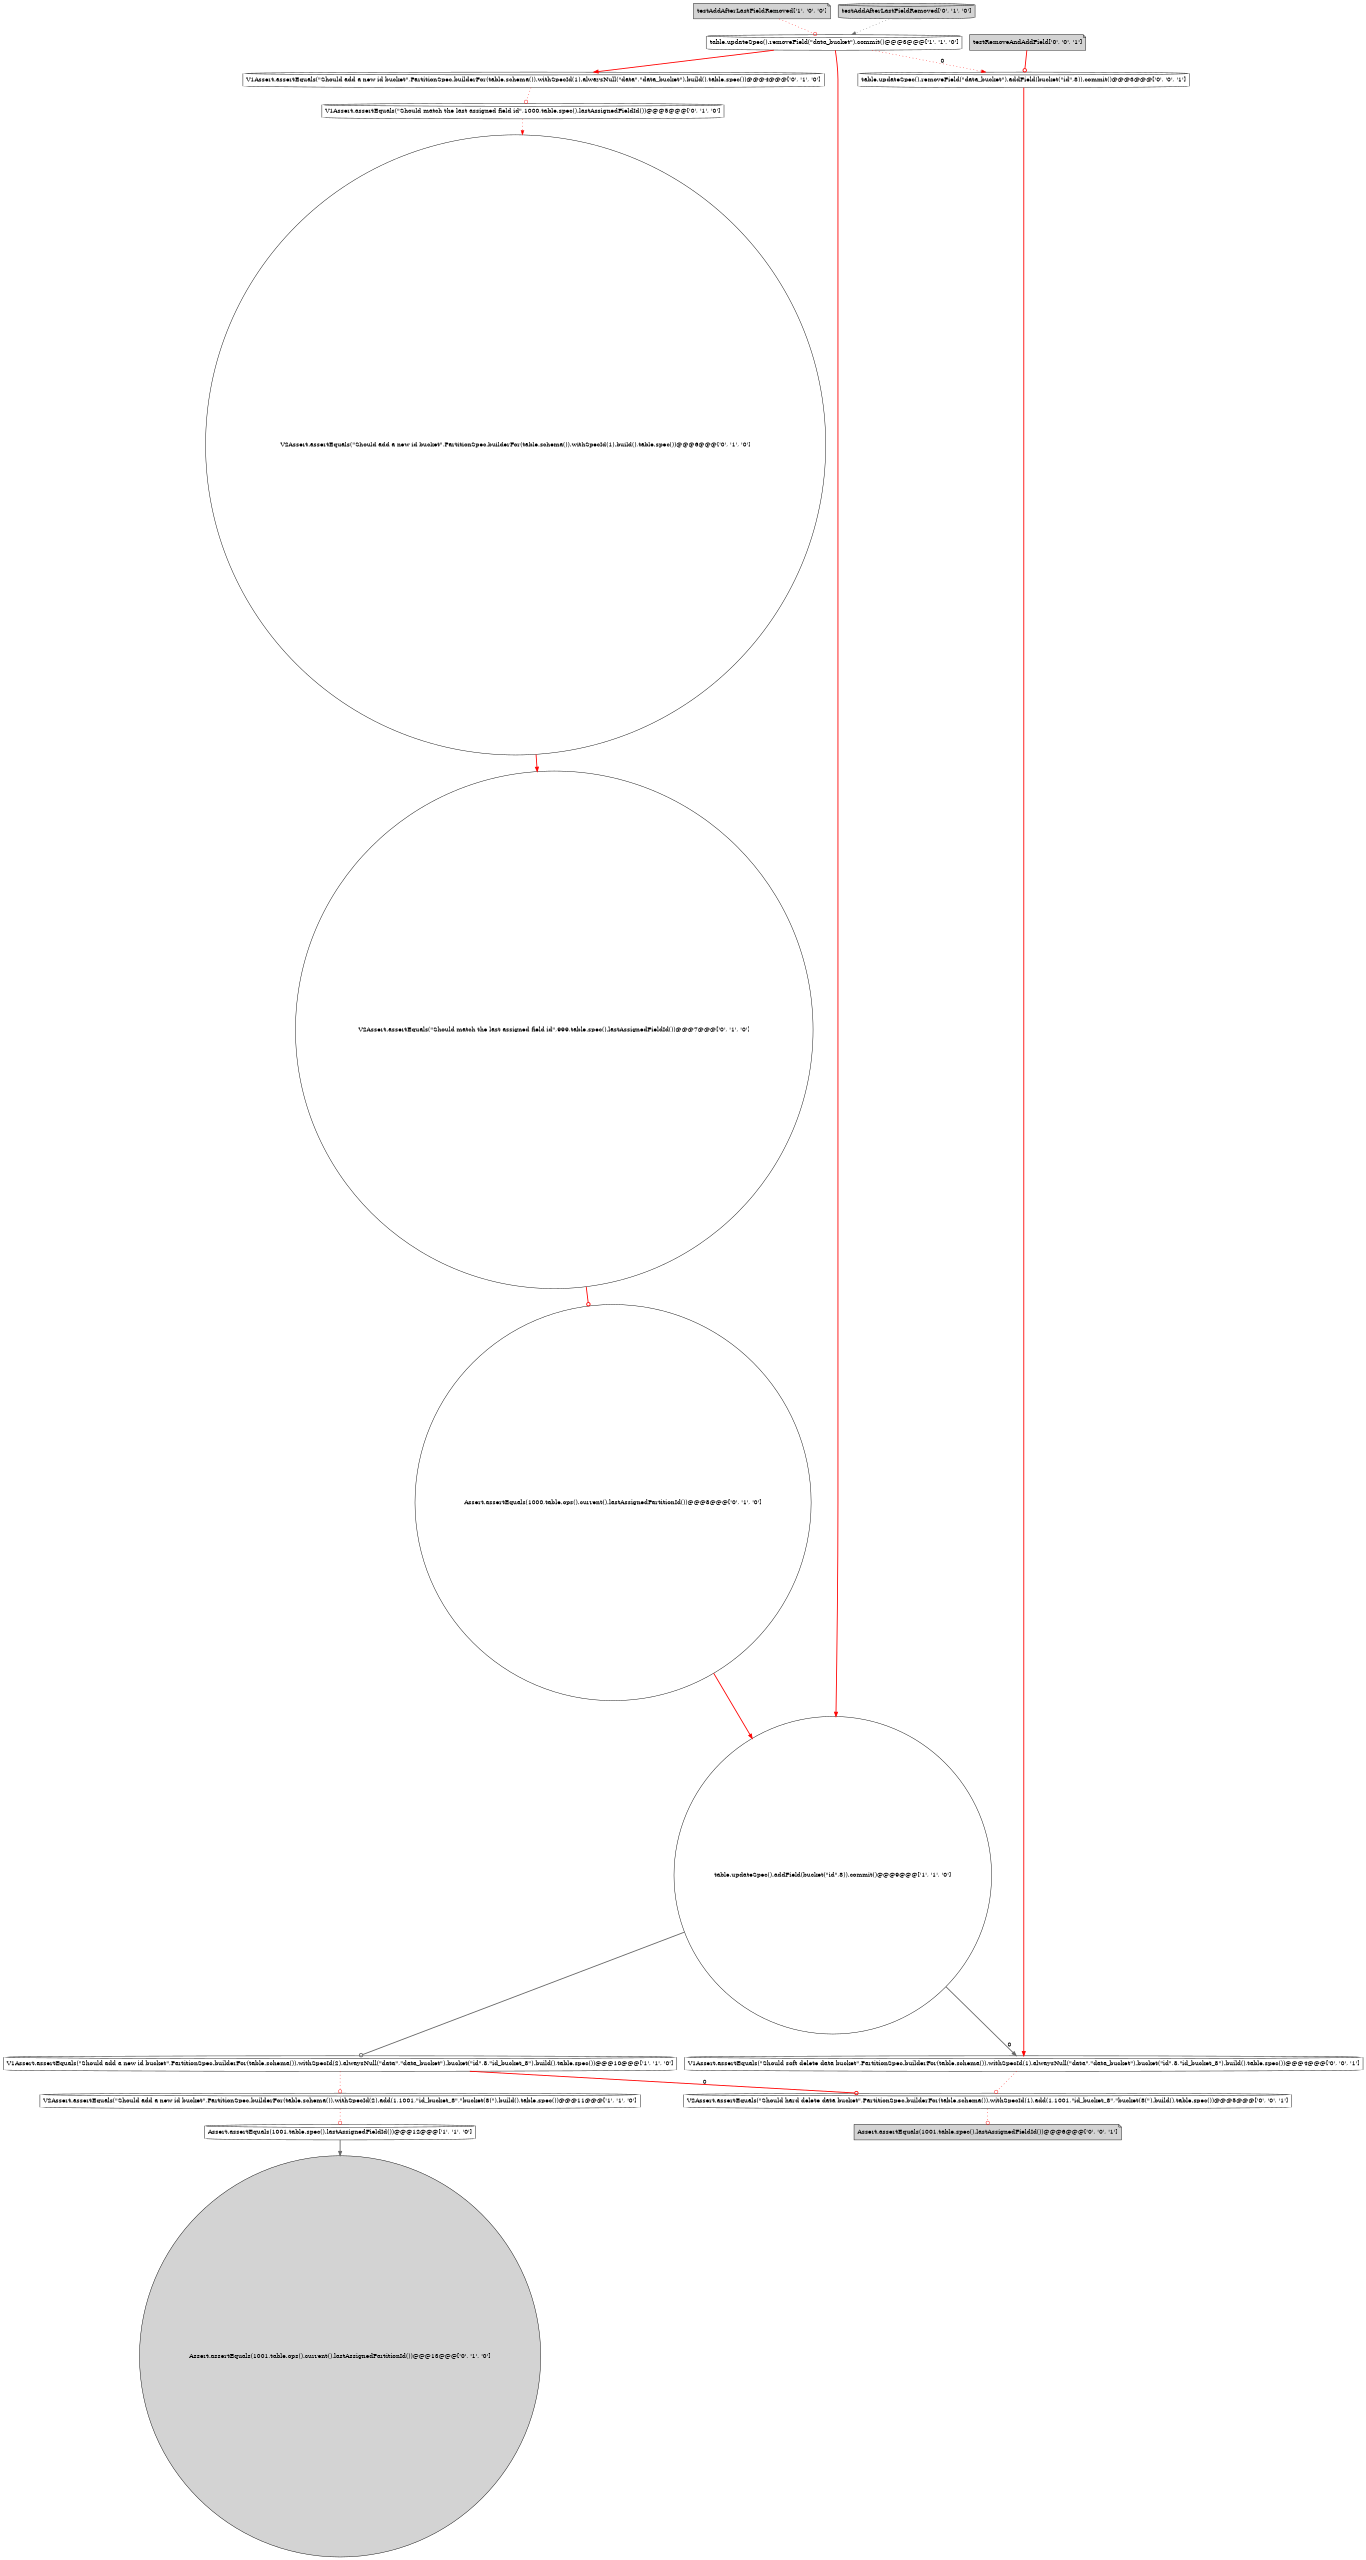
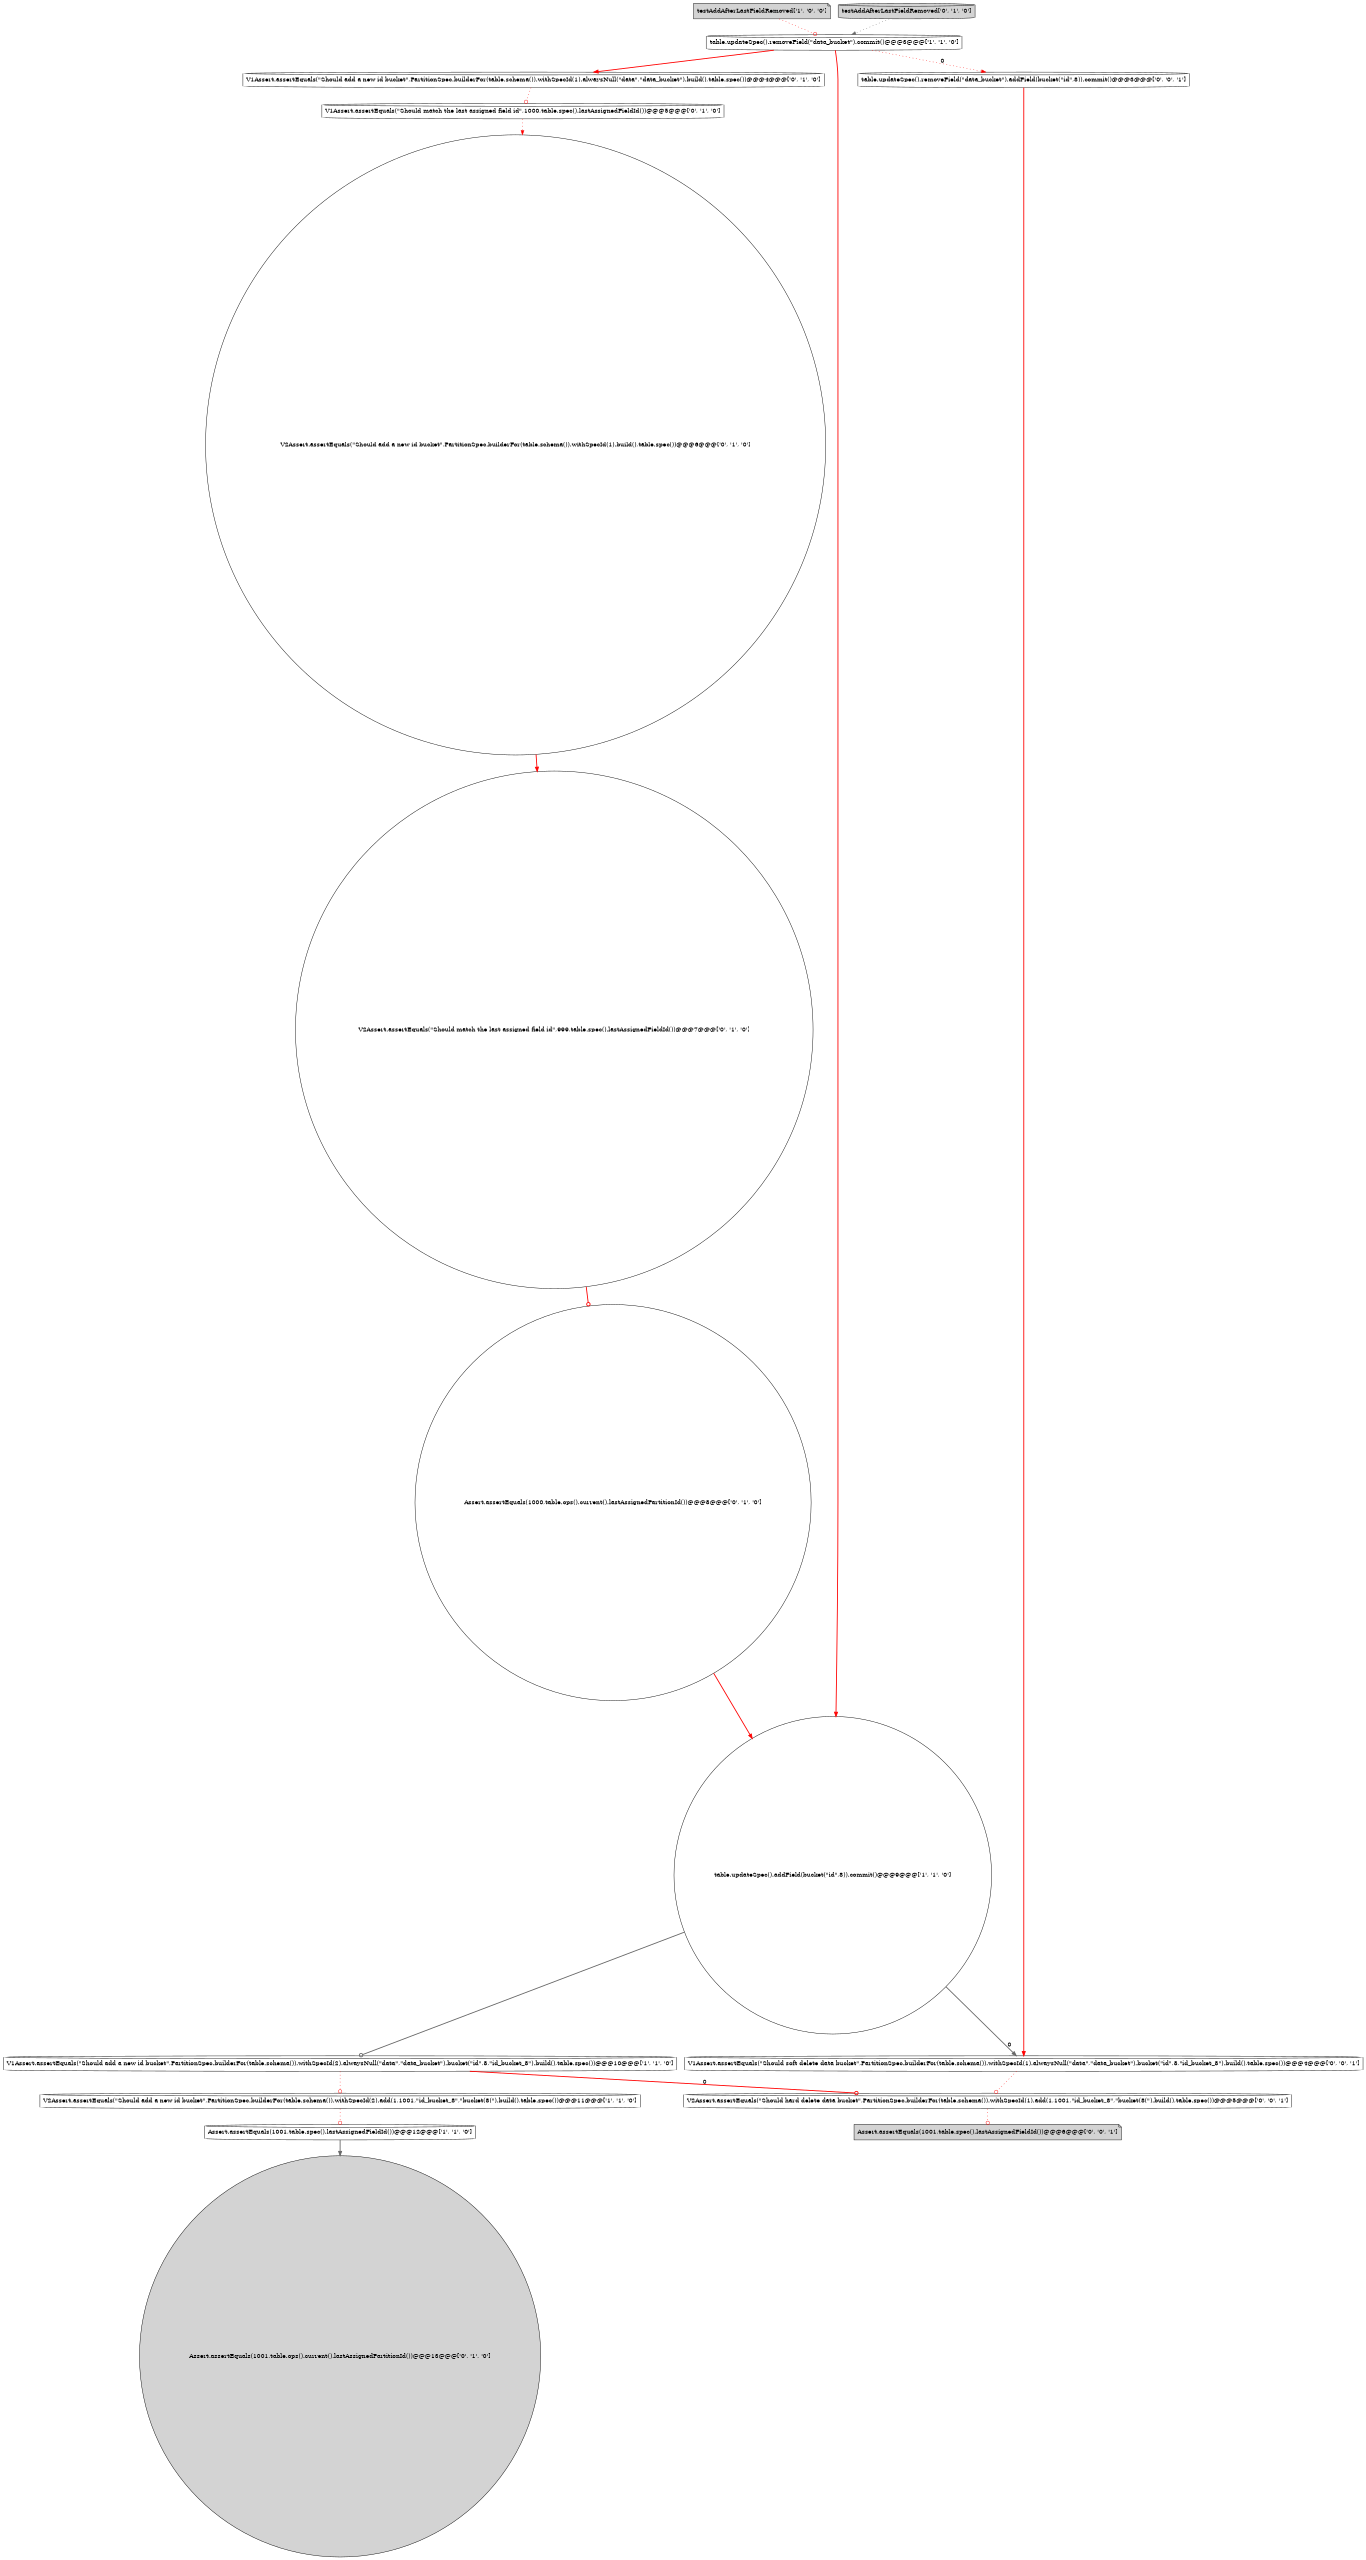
node "testRemoveAndAddField['0', '0', '1']": removed
